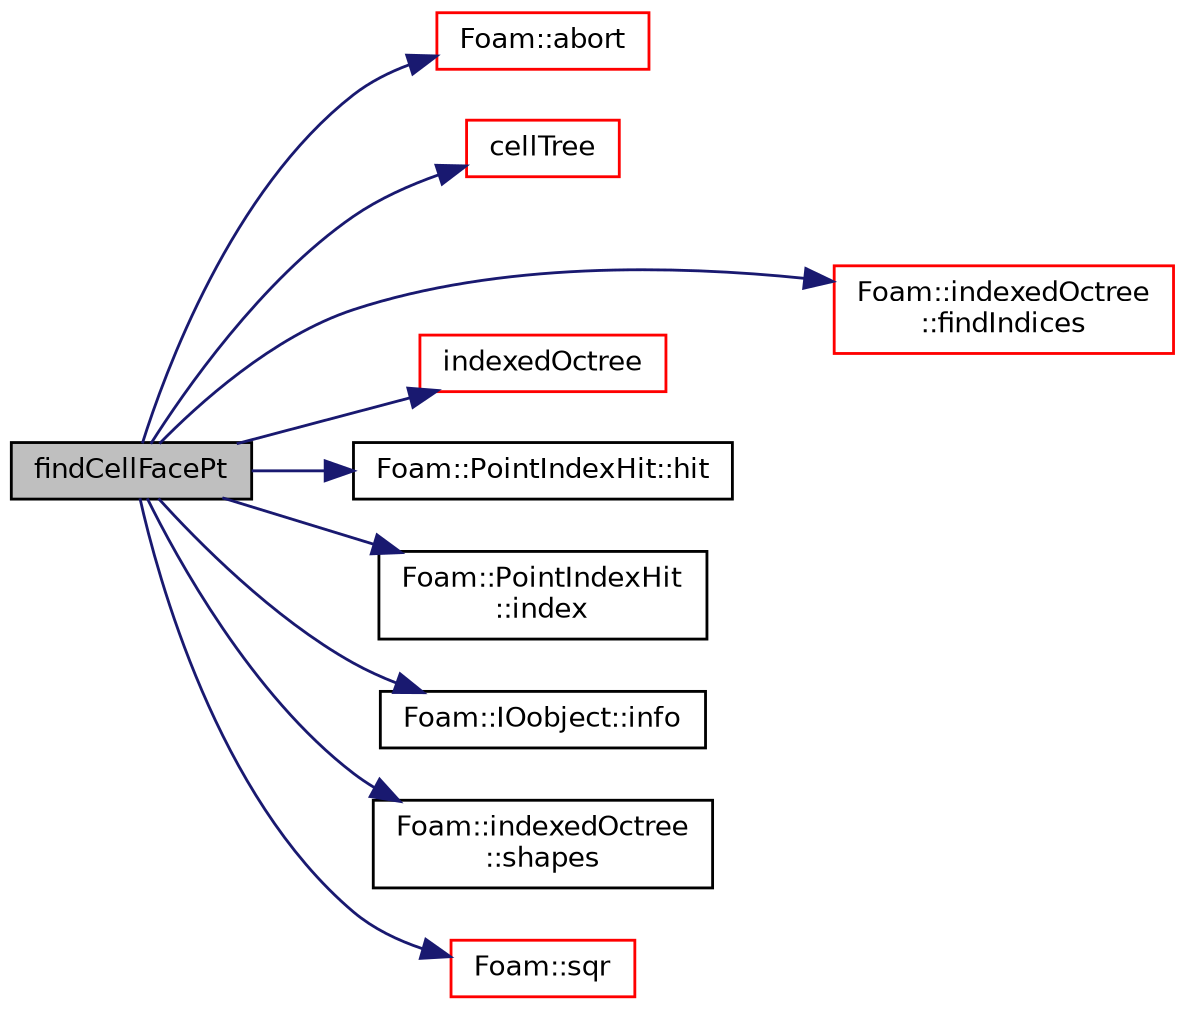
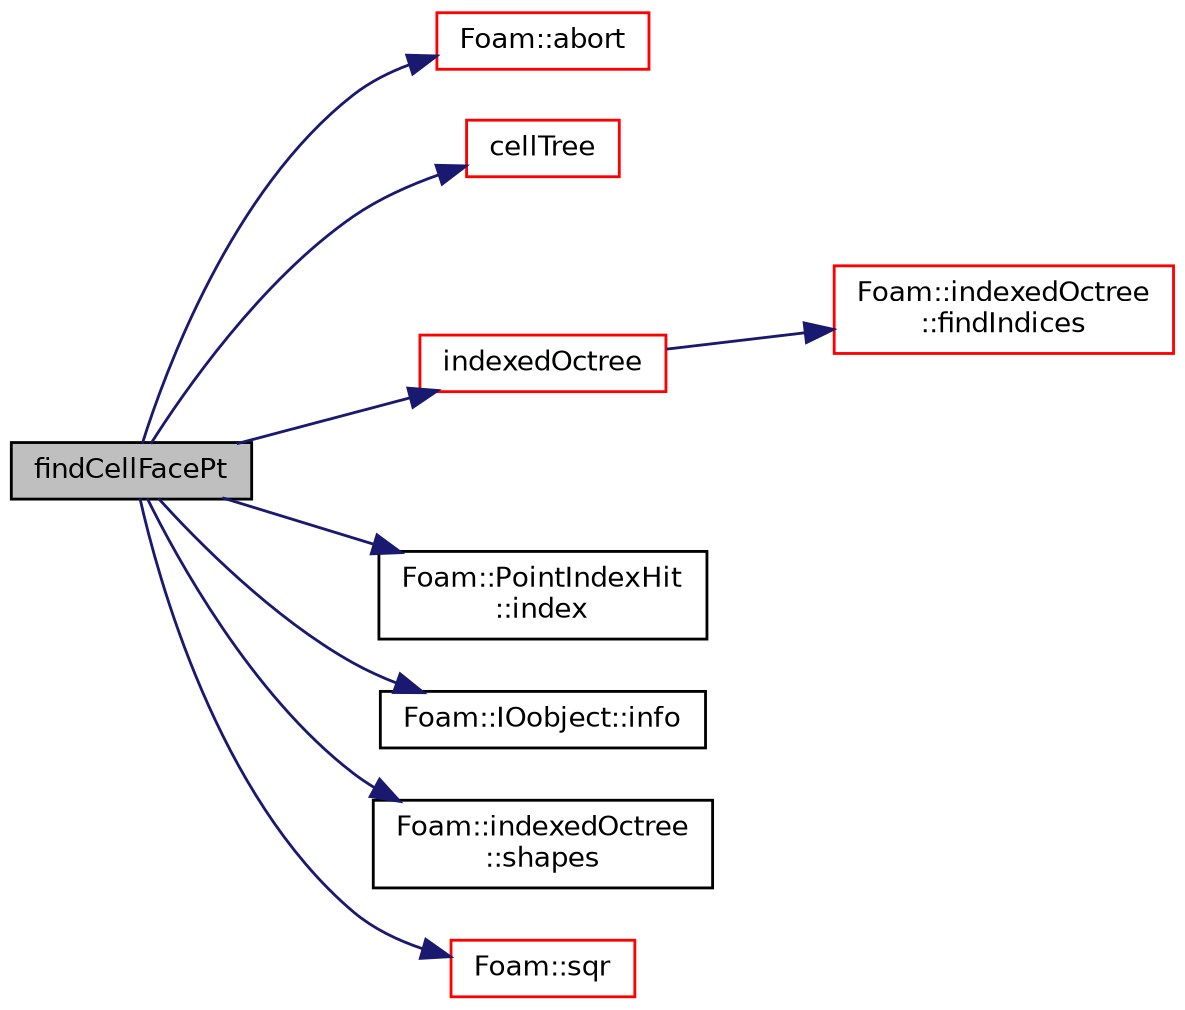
edge "findCellFacePt" -> "Foam::indexedOctree ::findIndices": now "indexedOctree" -> "Foam::indexedOctree ::findIndices"
node "Foam::PointIndexHit::hit": removed
